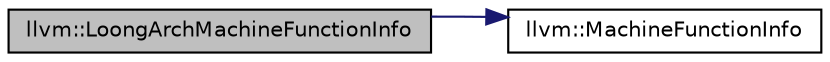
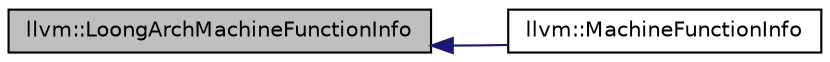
edge "llvm::LoongArchMachineFunctionInfo" -> "llvm::MachineFunctionInfo": reversed
